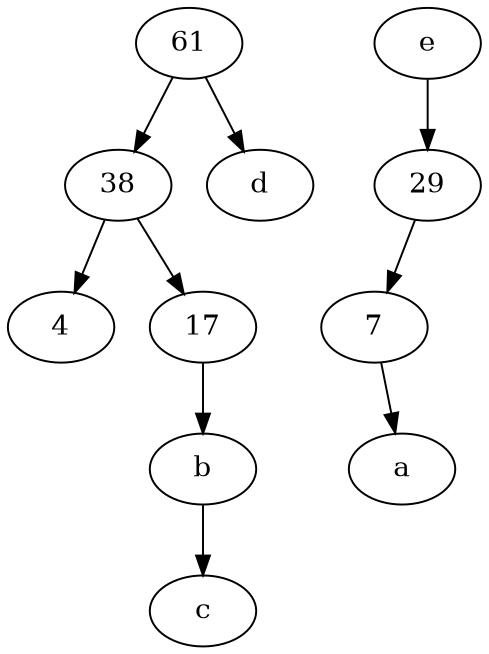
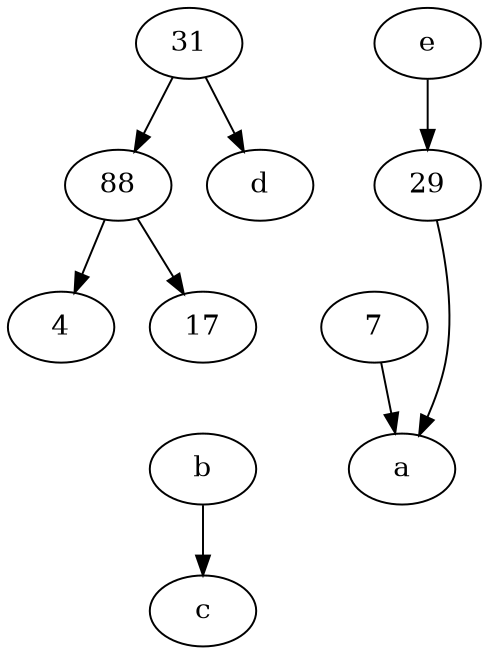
node "61": label "61" -> "31"
node "38": label "38" -> "88"
edge "29" -> "7": now "29" -> "a"
edge "17" -> "b": removed
